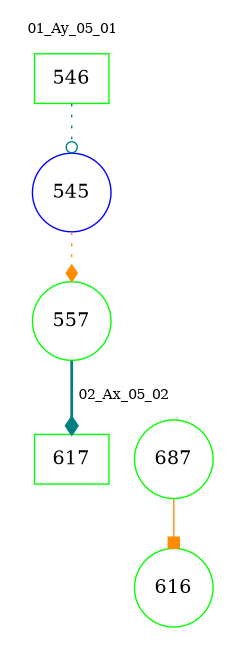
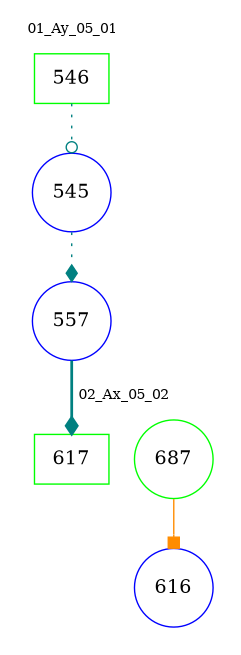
edge "545" -> "557": color darkorange -> teal
node "557": color green -> blue
node "616": color green -> blue
